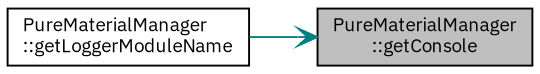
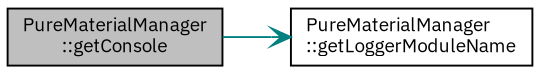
edge "PureMaterialManager ::getLoggerModuleName" -> "PureMaterialManager ::getConsole": reversed
